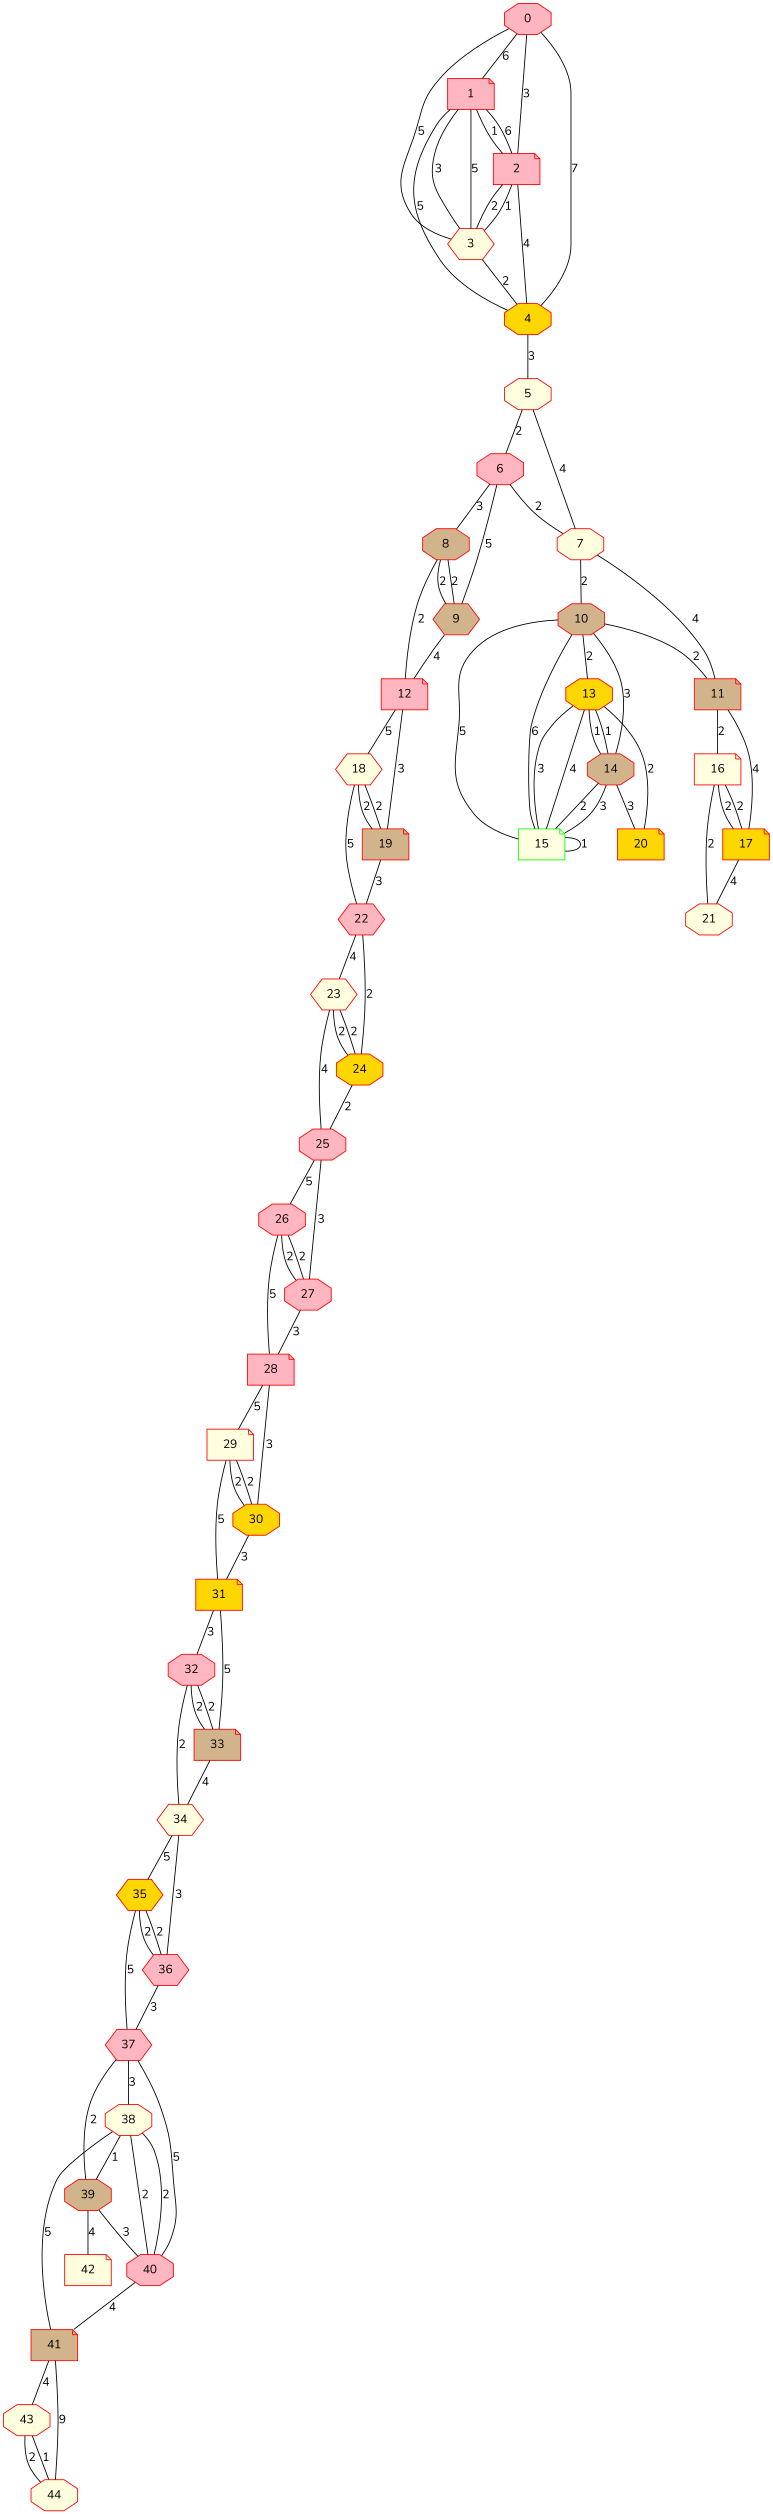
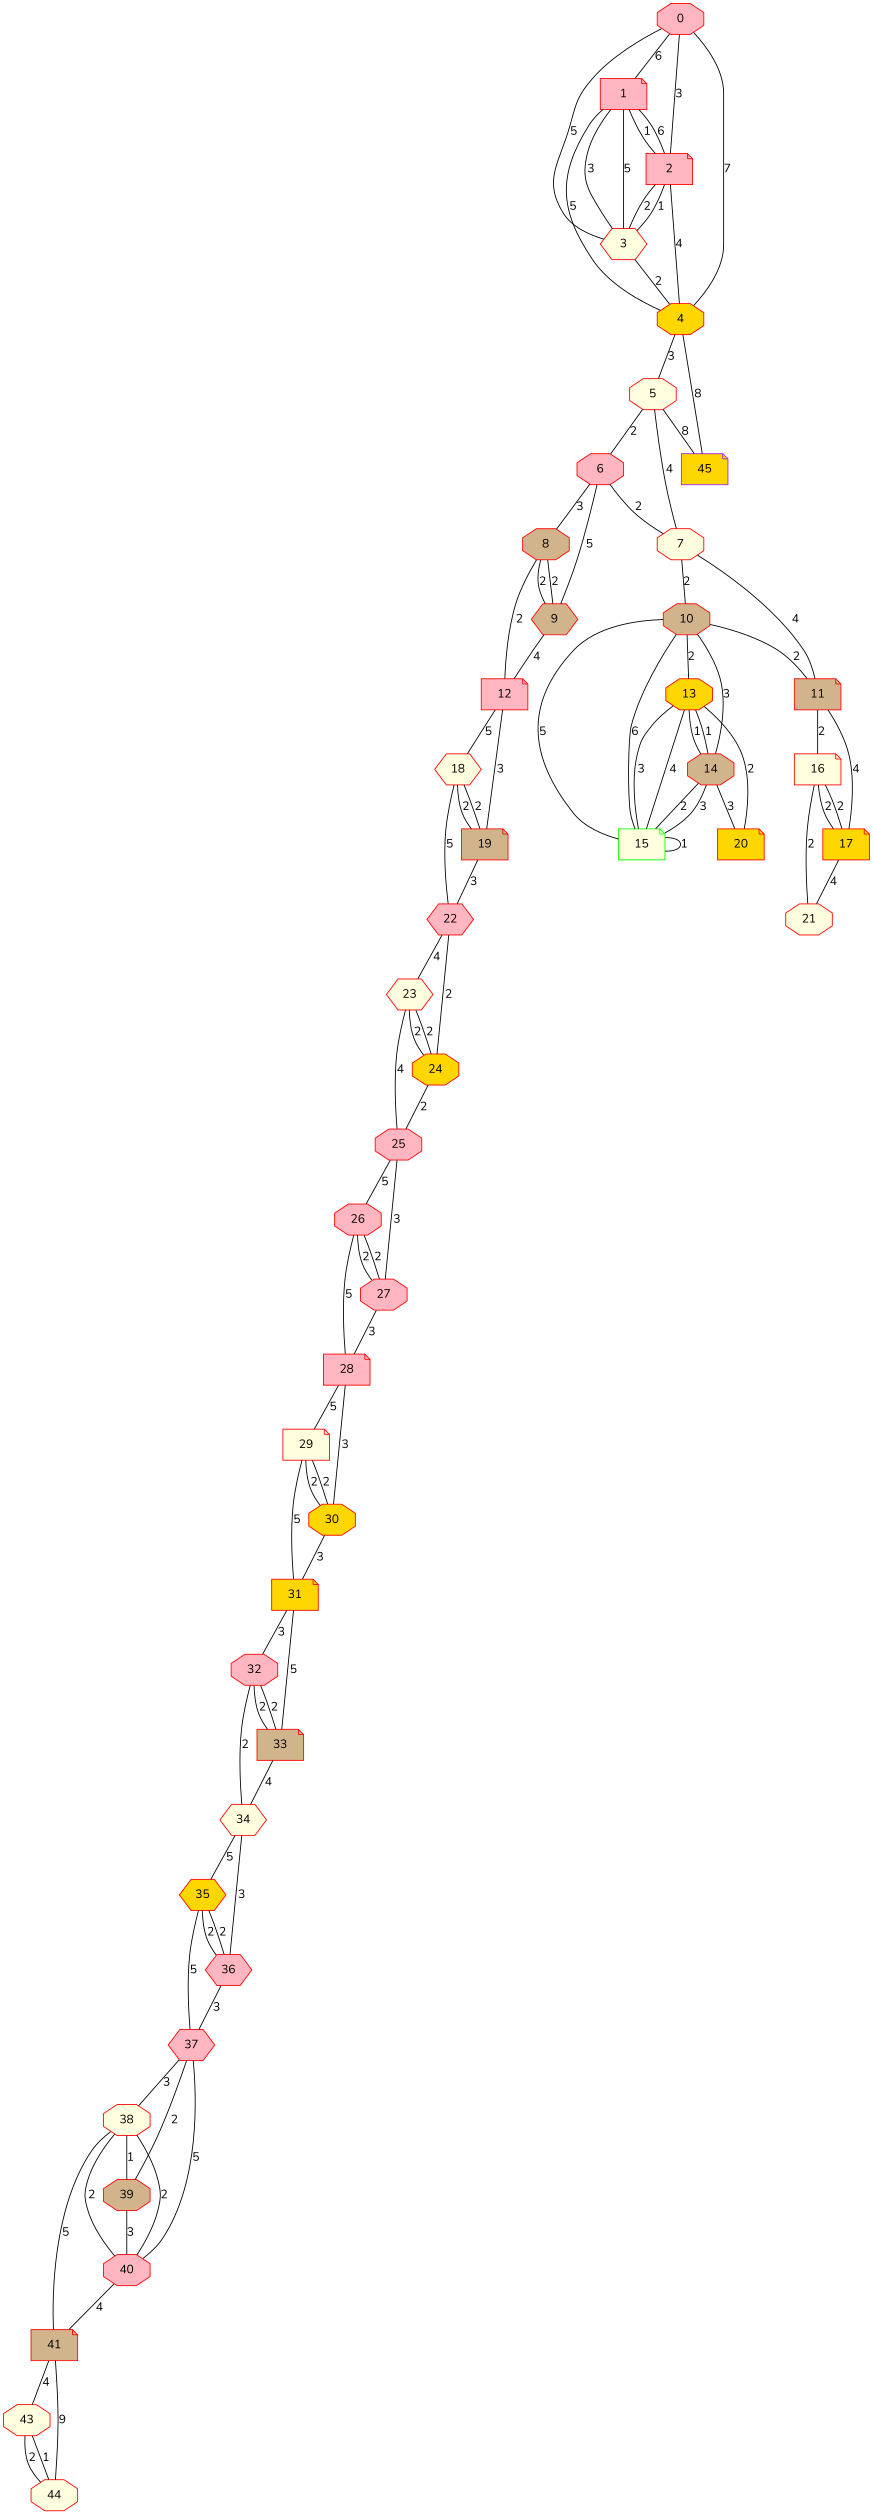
node "45": added
node "42": removed
